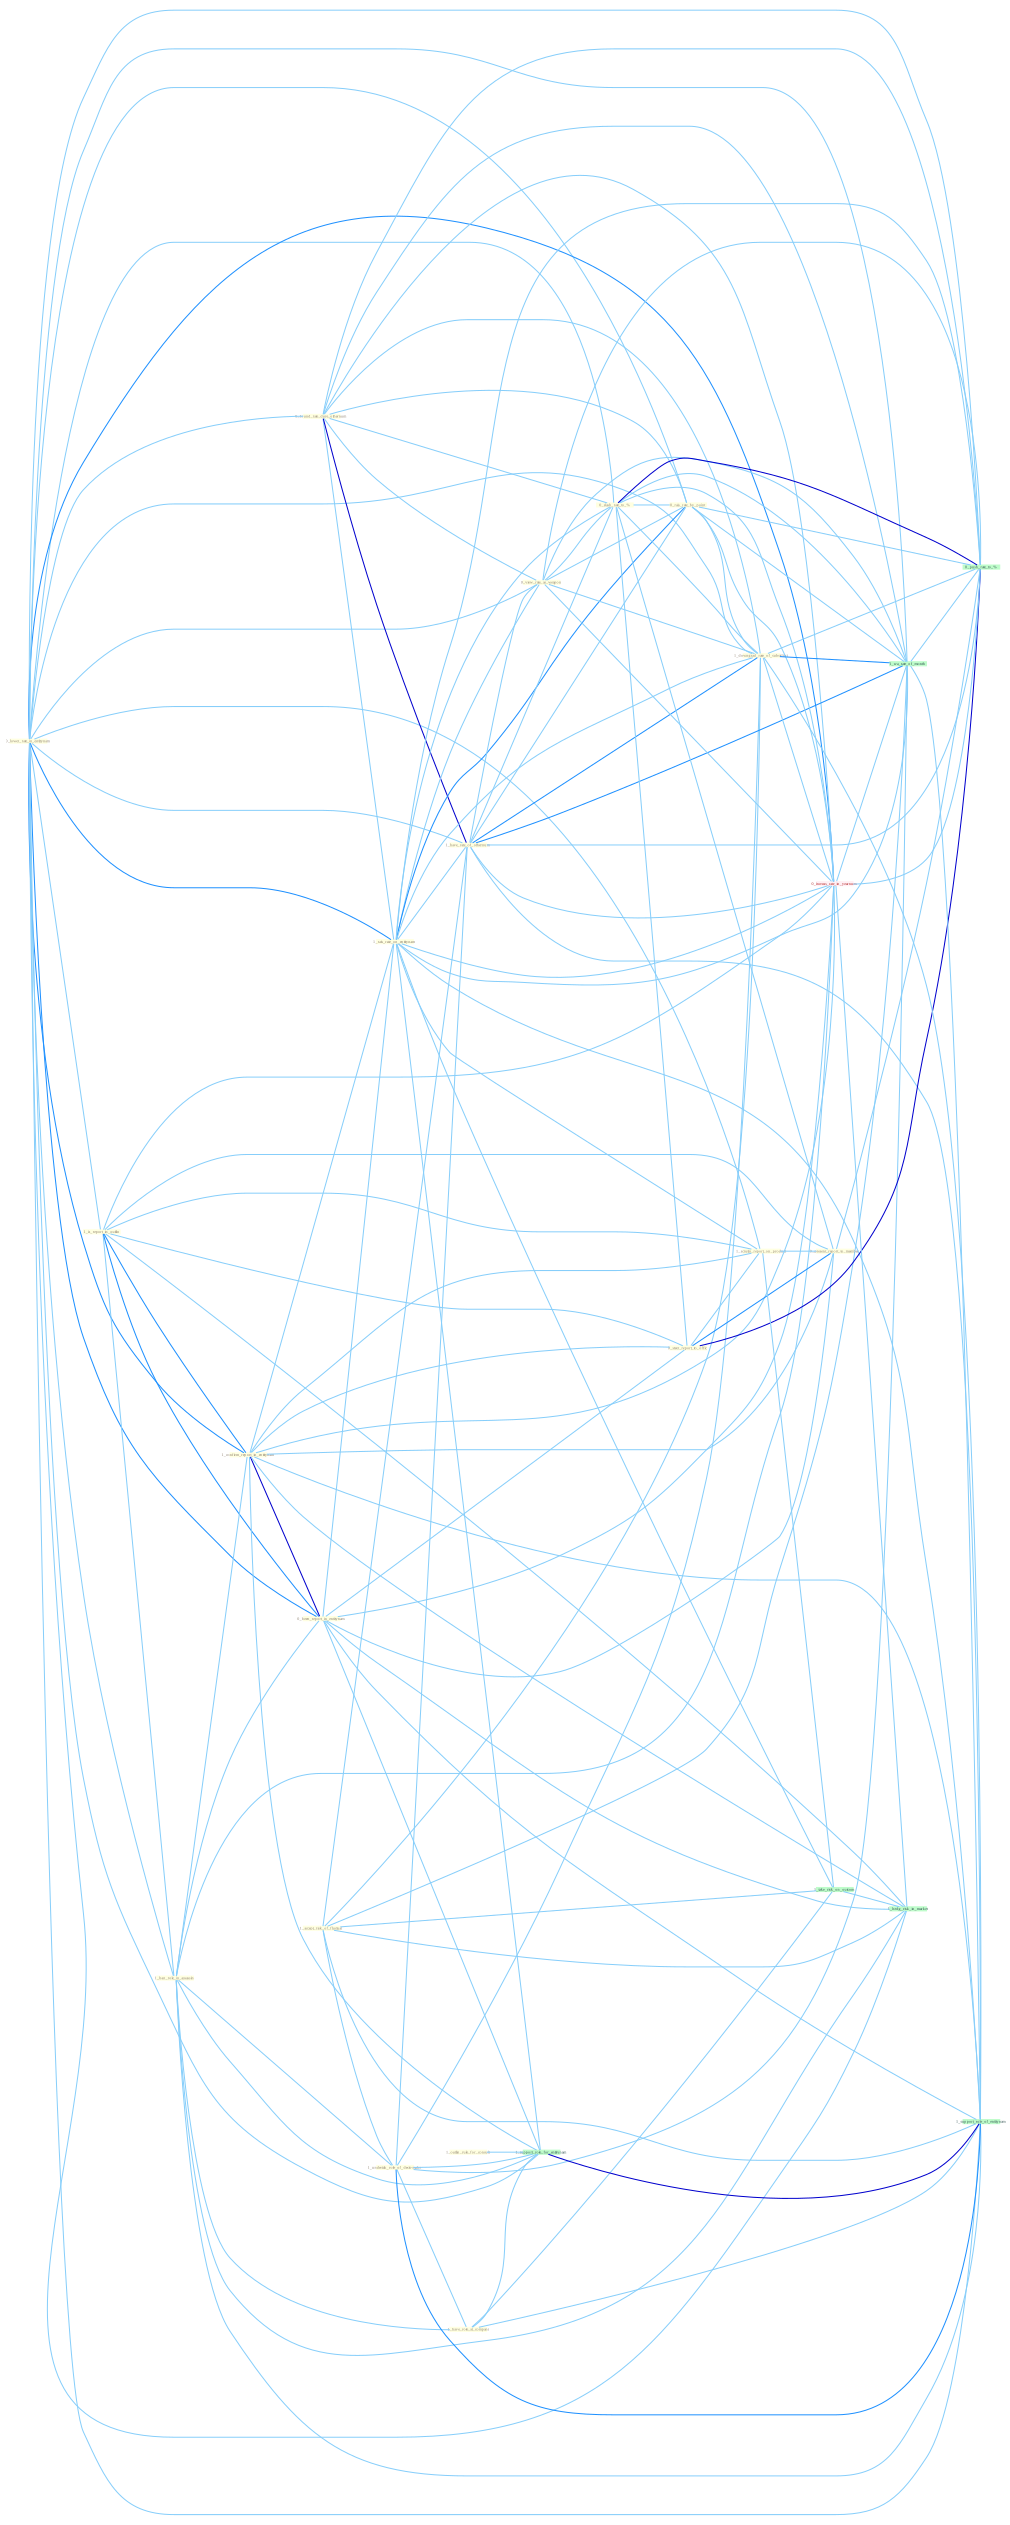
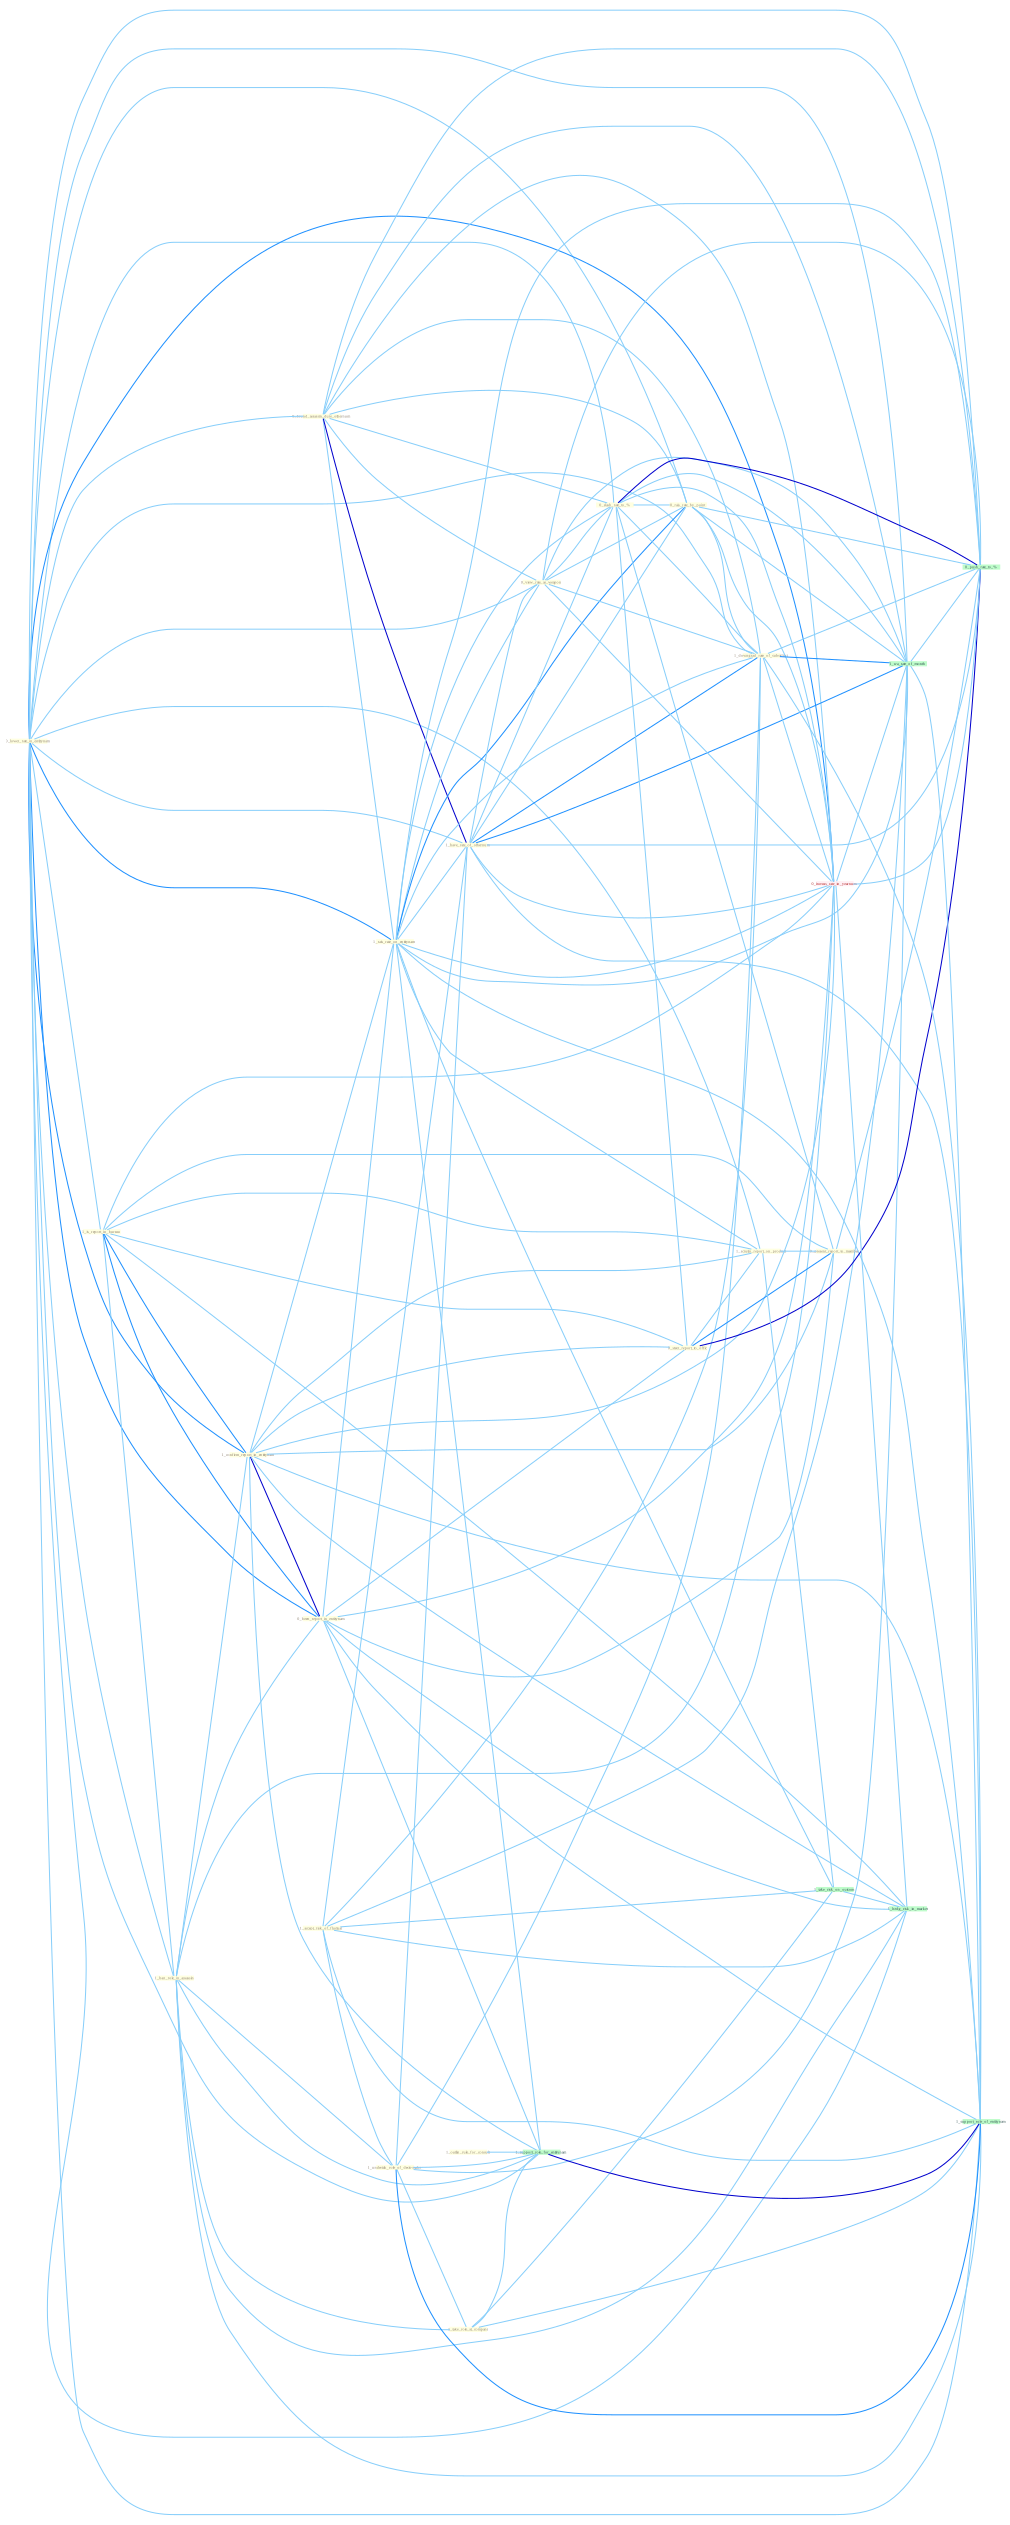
node "0_found_rate_dure_othernum": label "0_found_rate_dure_othernum" -> "0_found_assassin_dure_othernum"
node "1_is_report_in_outlin": label "1_is_report_in_outlin" -> "1_is_report_in_bureau"
node "1_have_role_at_compani": label "1_have_role_at_compani" -> "1_take_role_at_compani"
